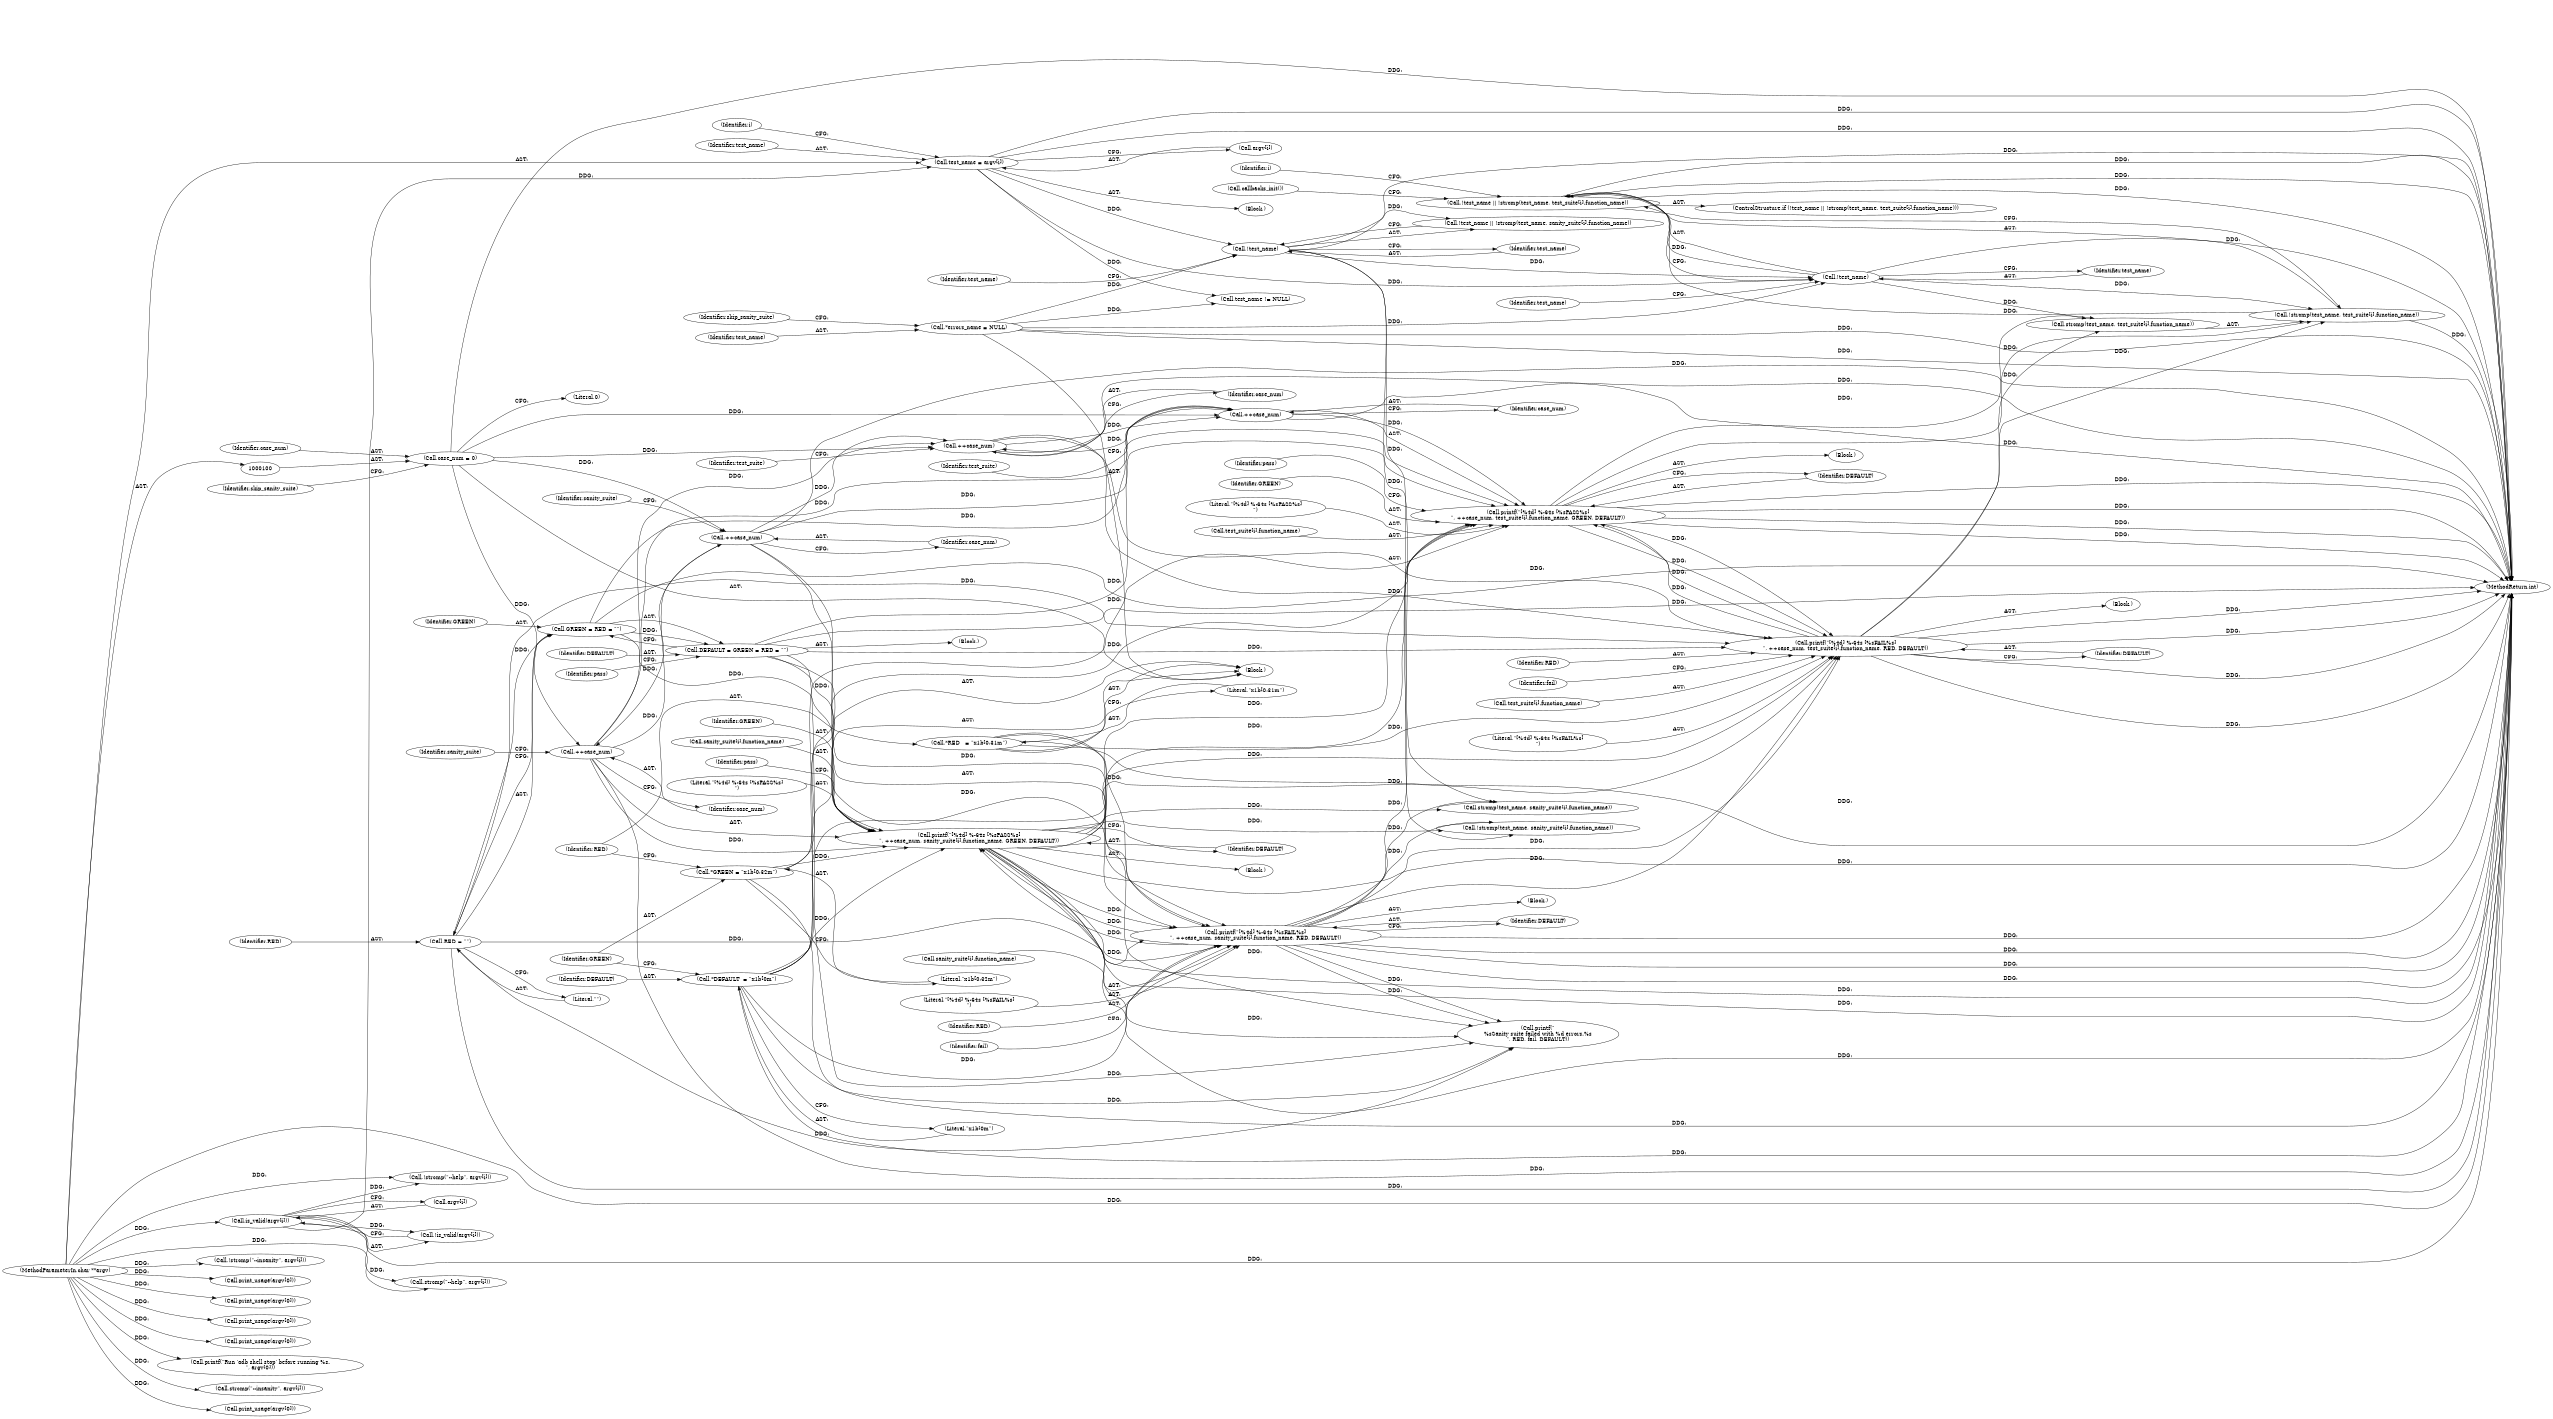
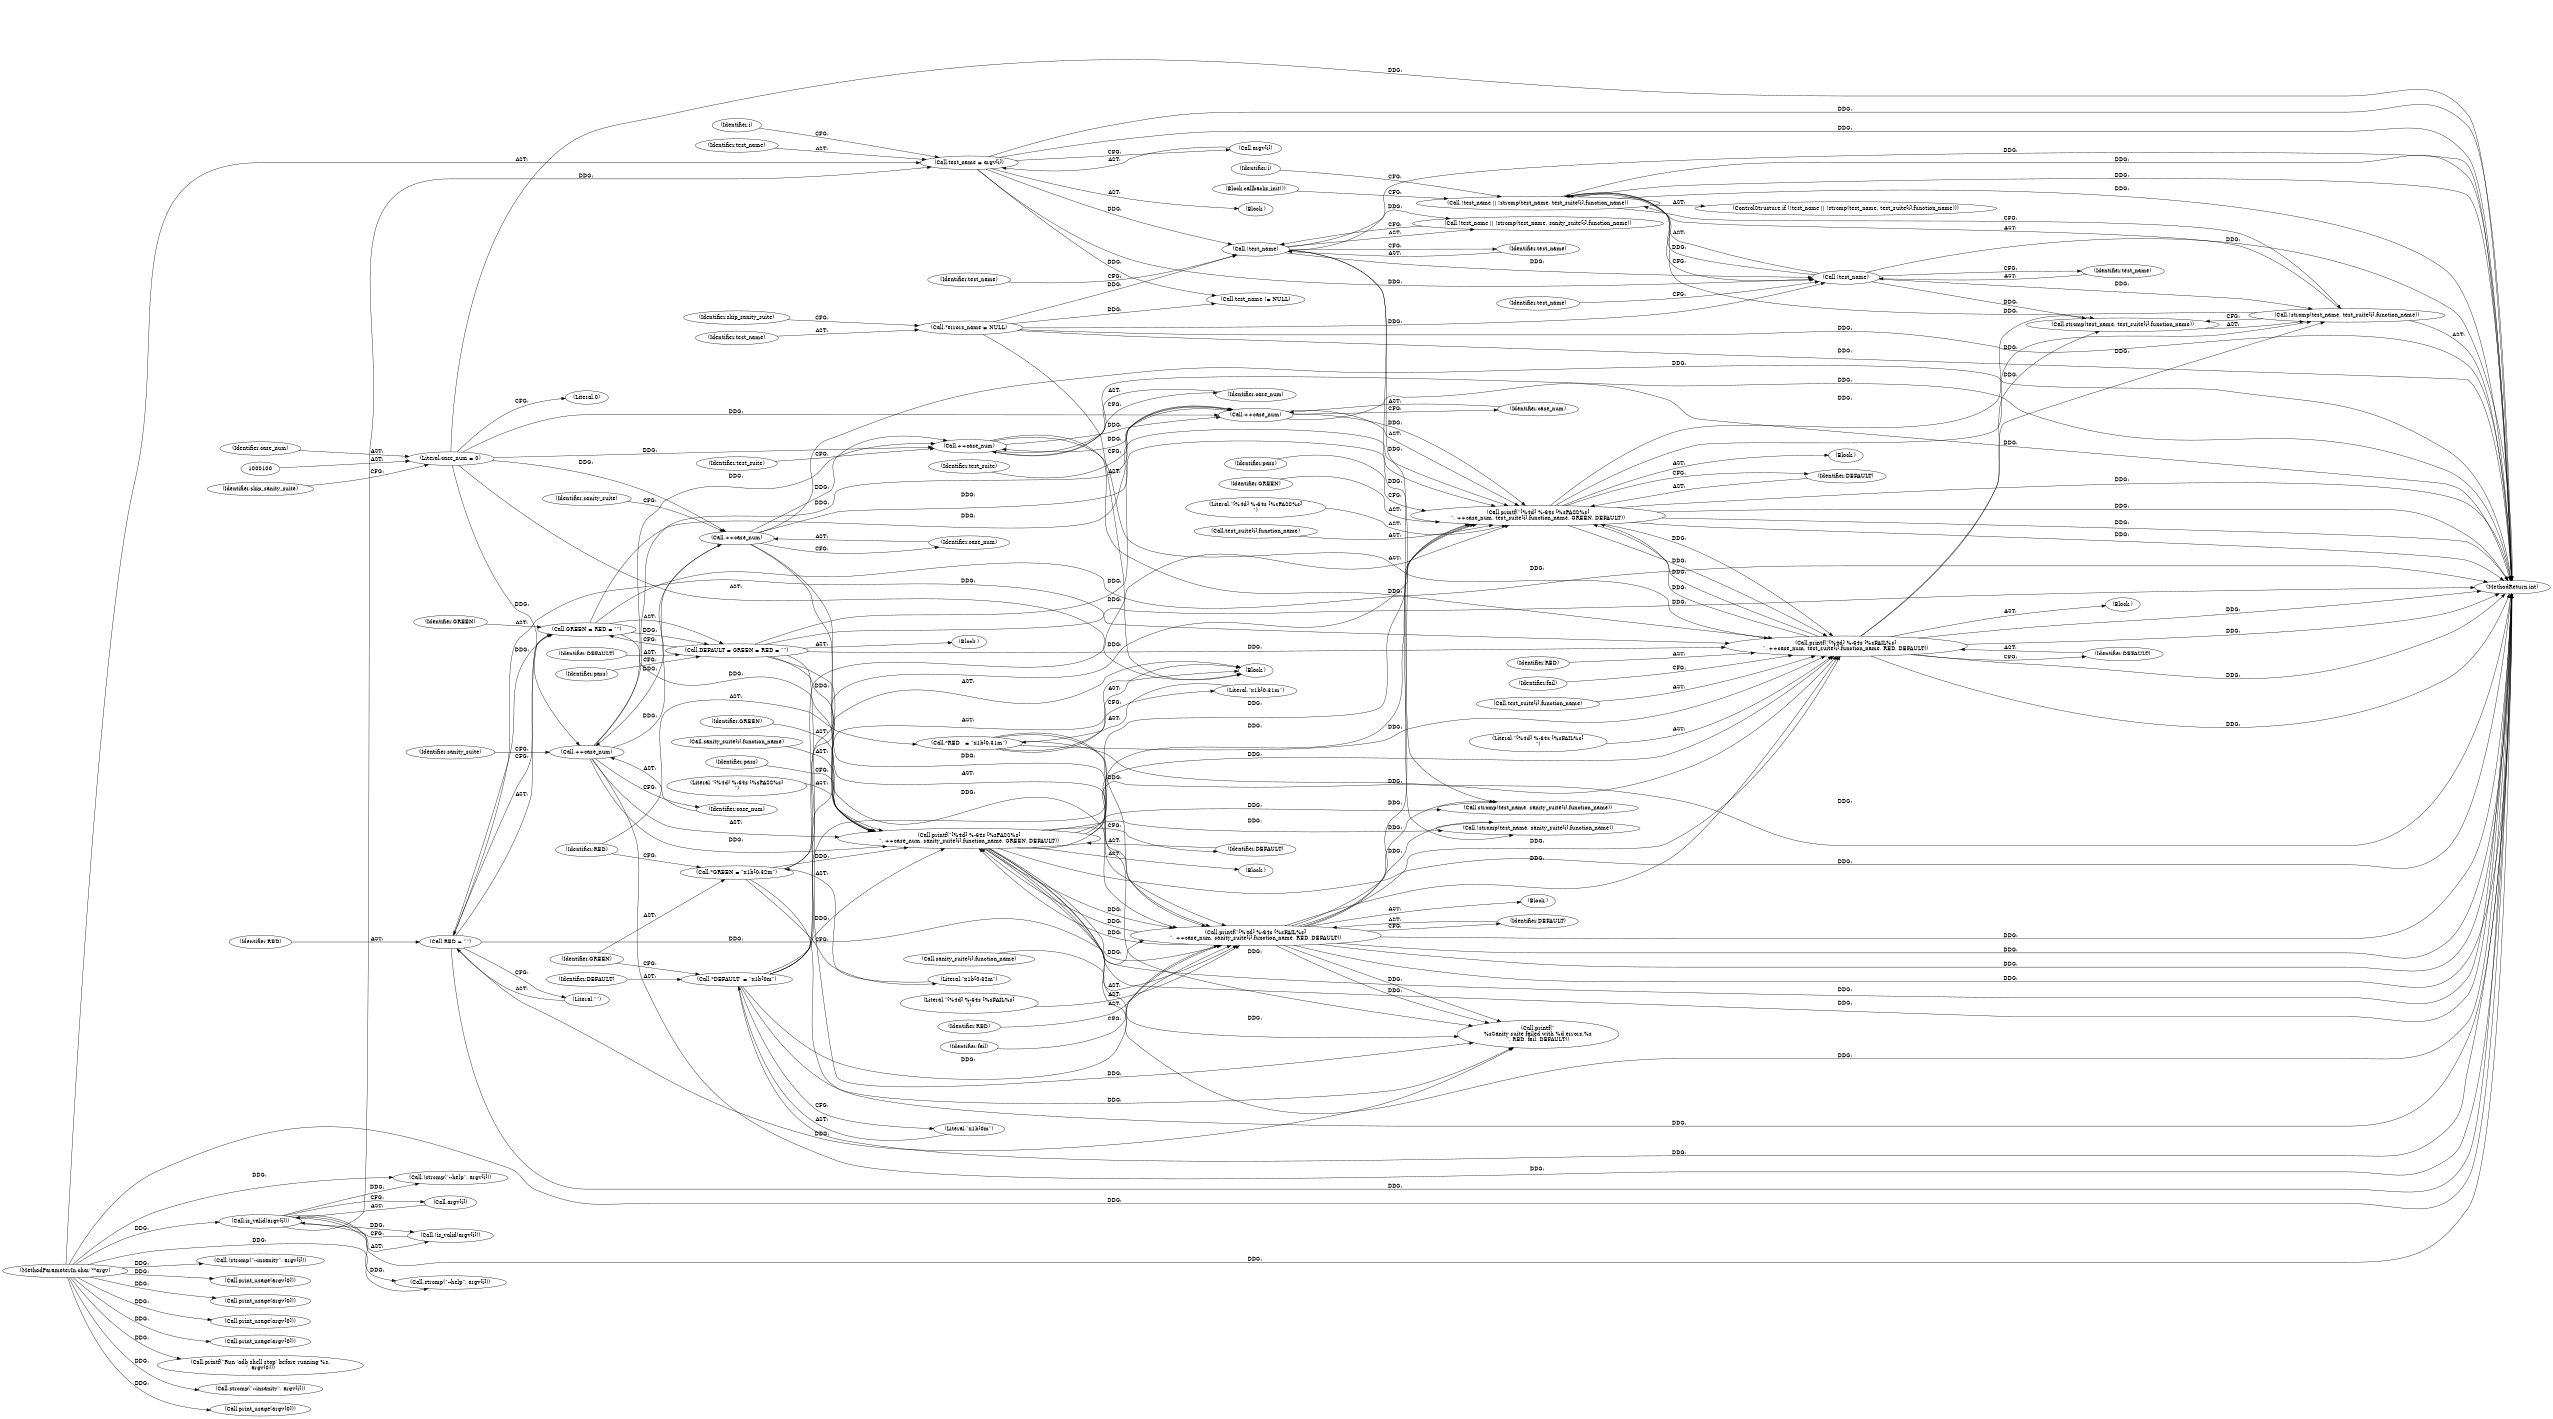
node "(Call,callbacks_init())": label "(Call,callbacks_init())" -> "(Block,callbacks_init())"
edge "(Call,!strcmp(test_name, test_suite[i].function_name))" -> "(Call,strcmp(test_name, test_suite[i].function_name))": added, label "CFG:"
edge "(Call,!strcmp(test_name, test_suite[i].function_name))" -> "(MethodReturn,int)": label "DDG: " -> "AST: "
node "(Call,case_num = 0)": label "(Call,case_num = 0)" -> "(Literal,case_num = 0)"
edge "(MethodParameterIn,char **argv)" -> "1000100": removed, label "AST:"
